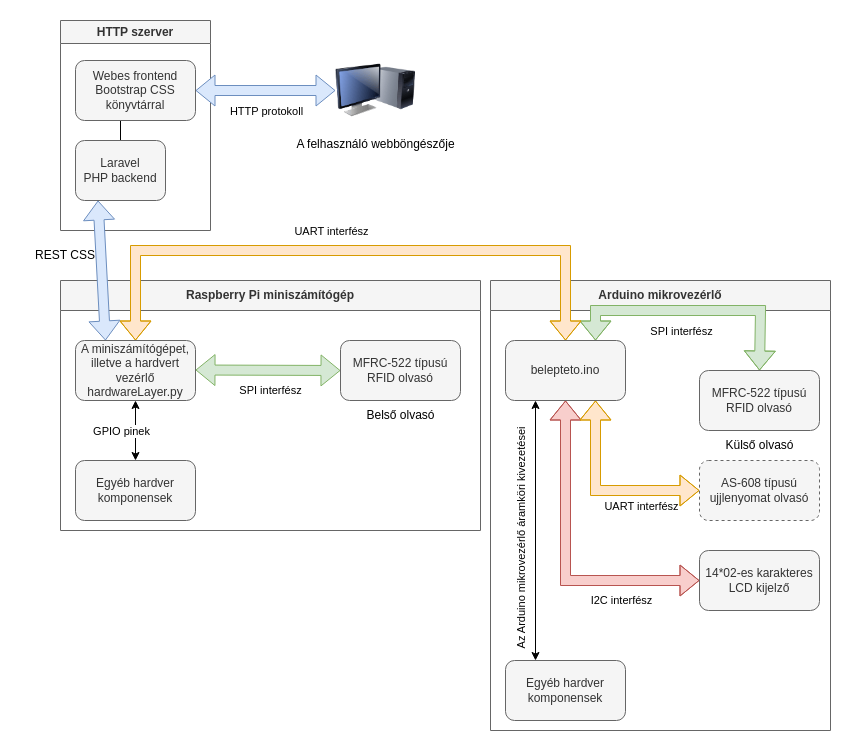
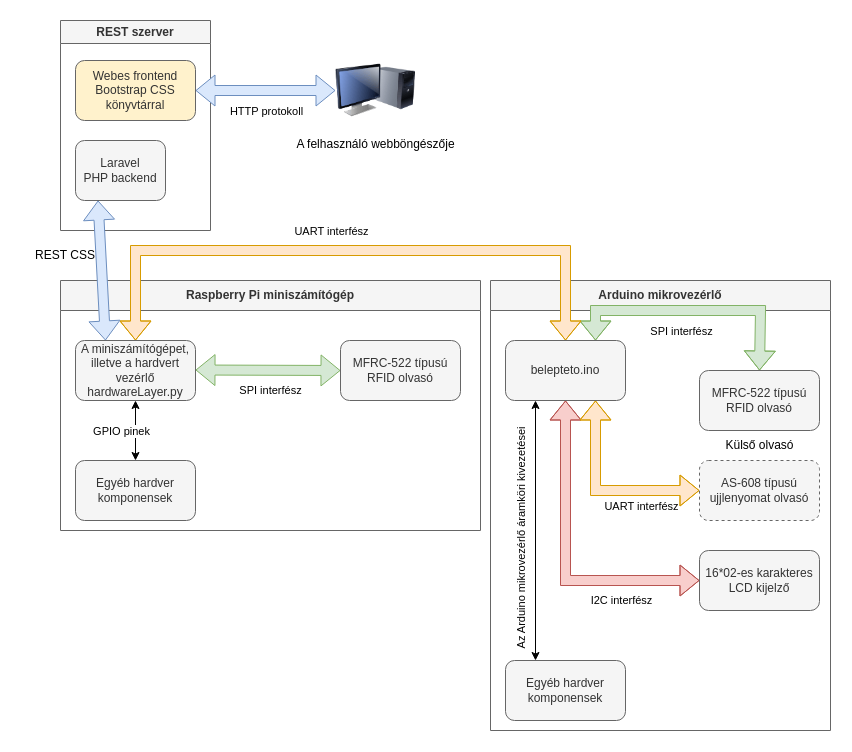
node "HTTP szerver": label "HTTP szerver" -> "REST szerver"
node "Webes frontend Bootstrap CSS könyvtárral": fillcolor #f5f5f5 -> #fff2cc
edge "Webes frontend Bootstrap CSS könyvtárral" -- "Laravel PHP backend": removed
node "Belső olvasó": removed
node "14*02-es karakteres LCD kijelző": label "14*02-es karakteres LCD kijelző" -> "16*02-es karakteres LCD kijelző"
